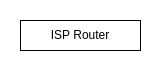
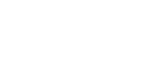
node "ISP Router": removed
